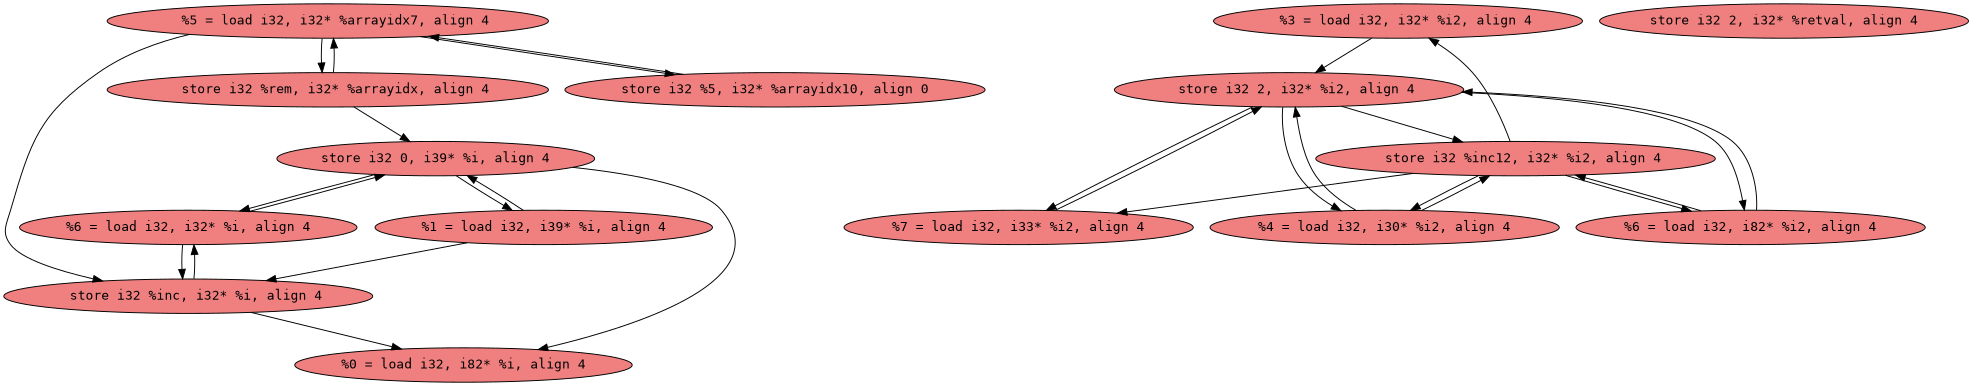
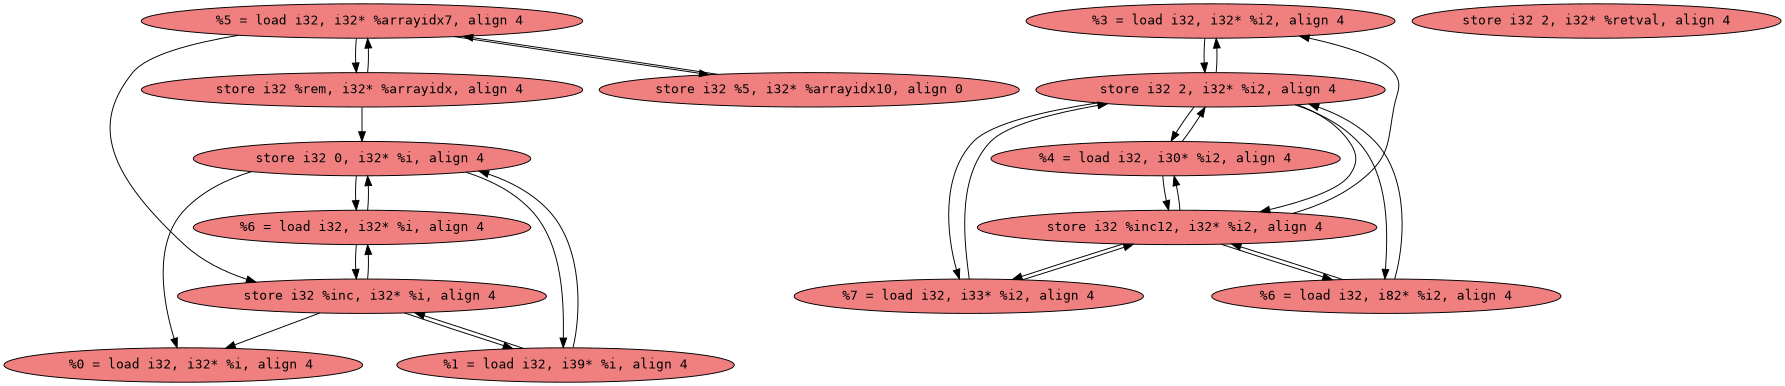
edge "store i32 2, i32* %i2, align 4" -> "%3 = load i32, i32* %i2, align 4": added
node "store i32 0, i39* %i, align 4": label "store i32 0, i39* %i, align 4" -> "store i32 0, i32* %i, align 4"
edge "%7 = load i32, i33* %i2, align 4" -> "store i32 %inc12, i32* %i2, align 4": added
edge "store i32 %inc, i32* %i, align 4" -> "%1 = load i32, i39* %i, align 4": added
node "%0 = load i32, i82* %i, align 4": label "%0 = load i32, i82* %i, align 4" -> "%0 = load i32, i32* %i, align 4"
